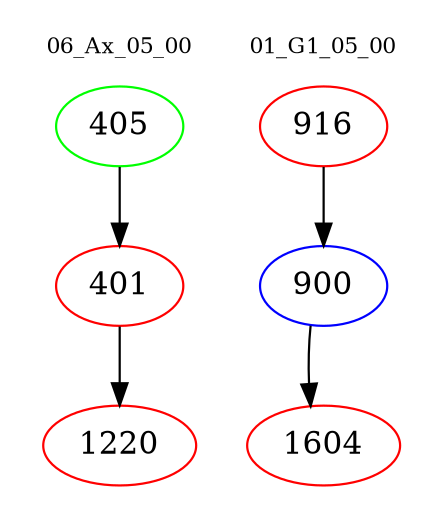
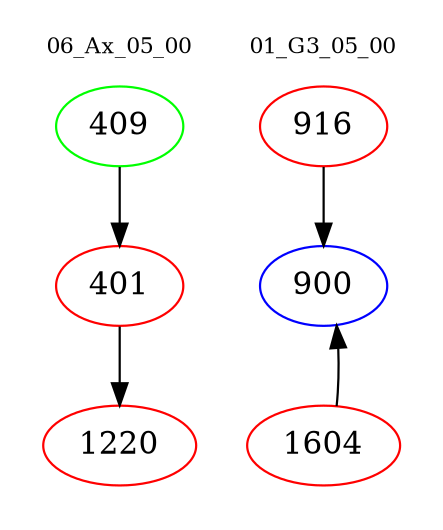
cluster "01_G1_05_00": label "01_G1_05_00" -> "01_G3_05_00"
node "405": label "405" -> "409"
edge "900" -> "1604": reversed
